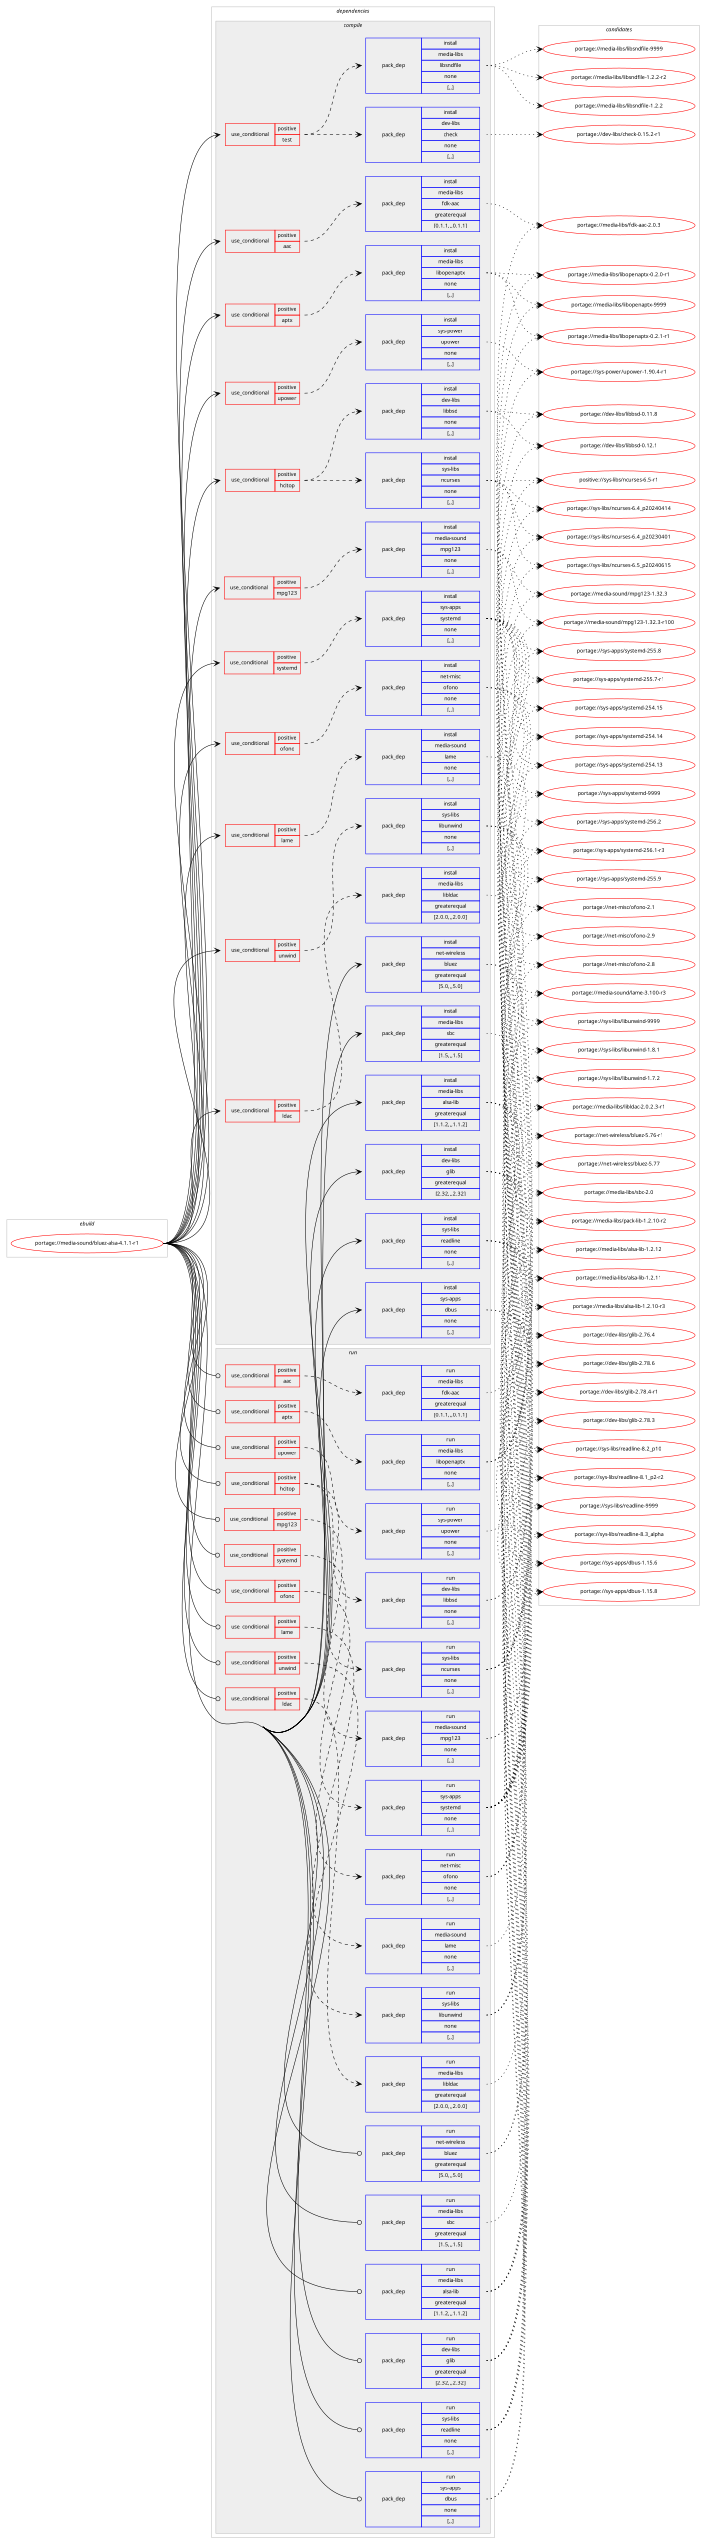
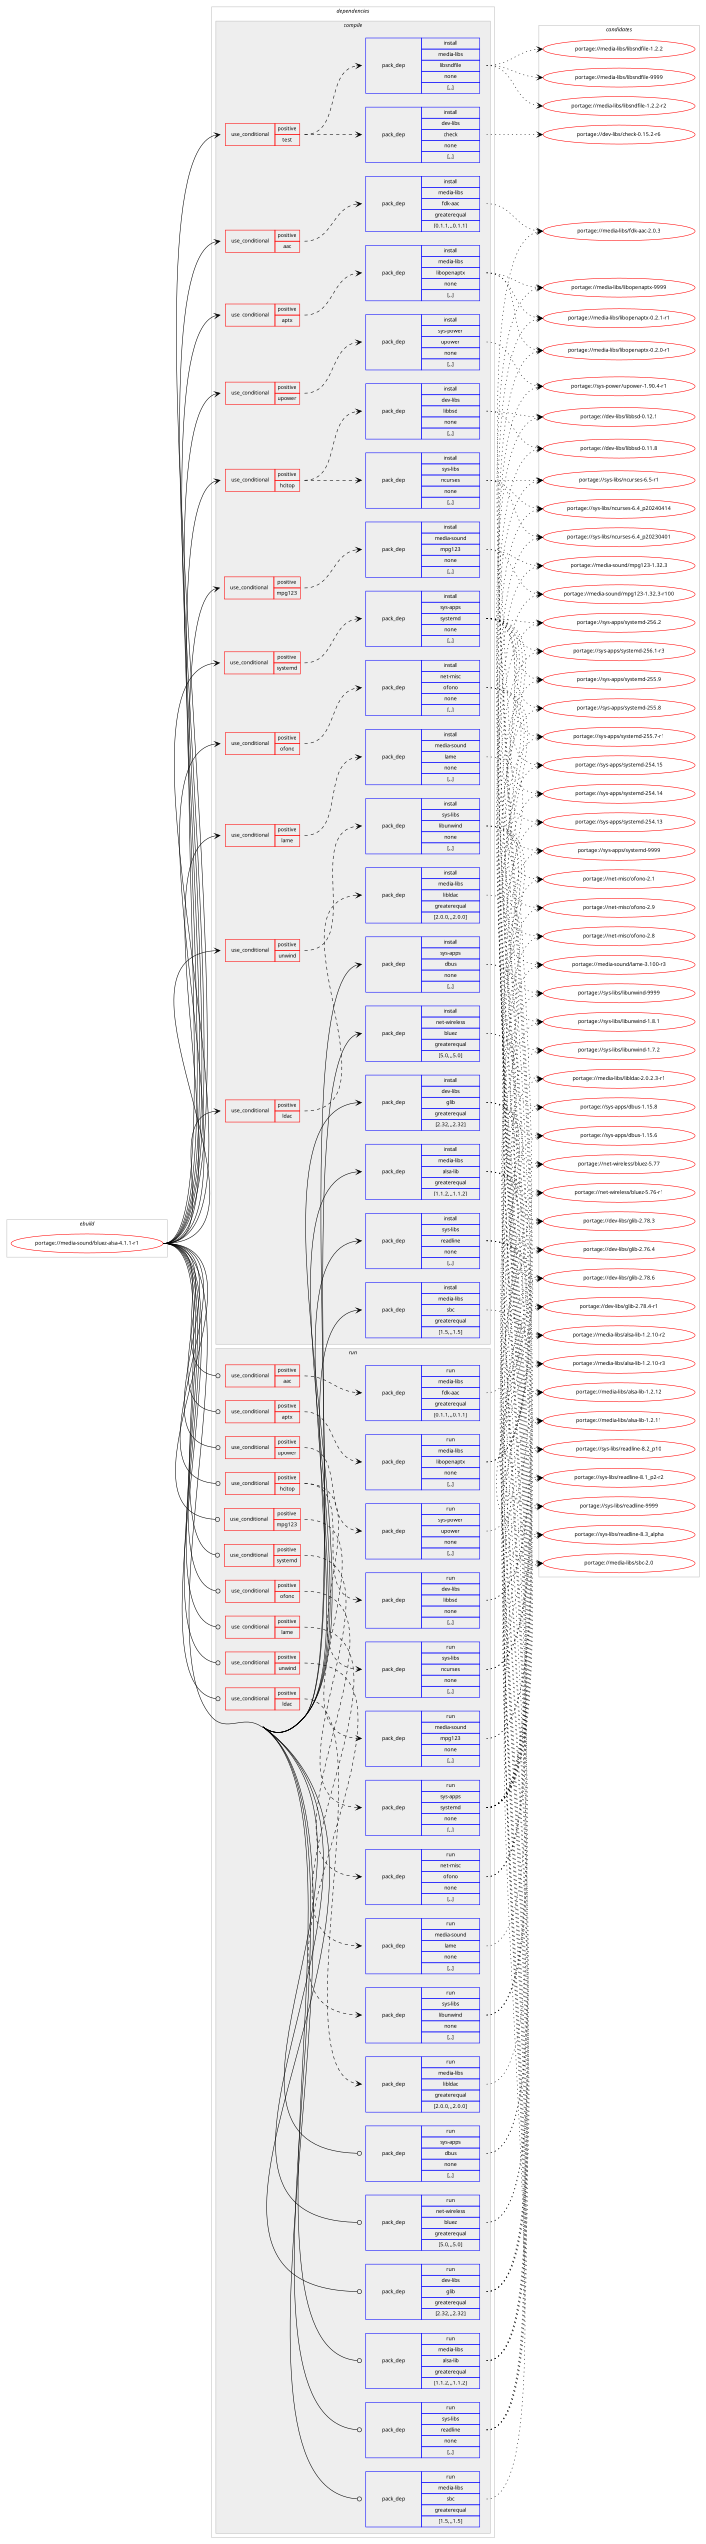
node "portage://dev-libs/check-0.15.2-r1": label "portage://dev-libs/check-0.15.2-r1" -> "portage://dev-libs/check-0.15.2-r6"
node "positive://sys-libs/ncurses-6.5-r1": label "positive://sys-libs/ncurses-6.5-r1" -> "portage://sys-libs/ncurses-6.5-r1"
node "portage://sys-libs/ncurses-6.5_p20240615": removed
node "portage://media-libs/pack-lib-1.2.10-r2": label "portage://media-libs/pack-lib-1.2.10-r2" -> "portage://media-libs/alsa-lib-1.2.10-r2"
